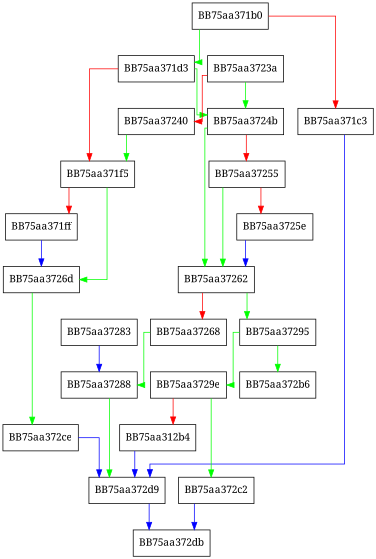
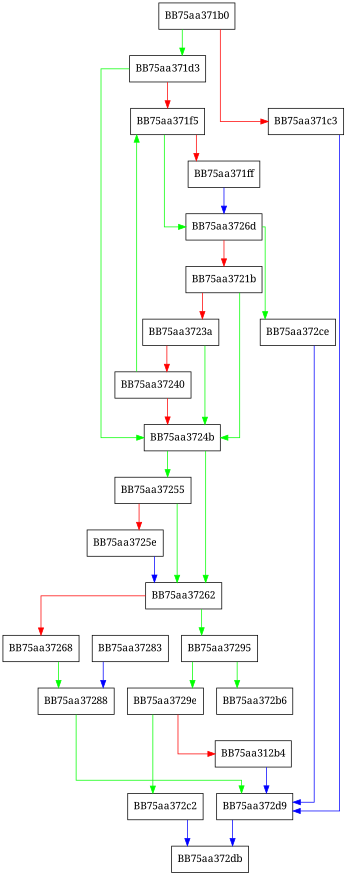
edge "BB75aa3724b" -> "BB75aa37255": color red -> green
node "BB75aa3721b": added
edge "BB75aa37240" -> "BB75aa3724b": added
